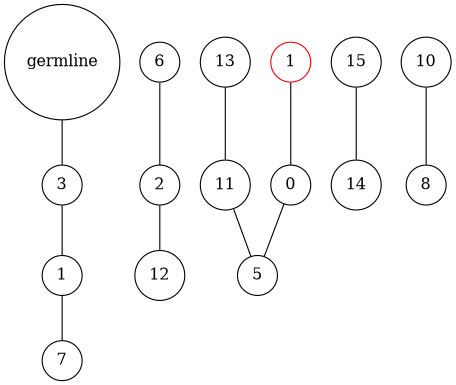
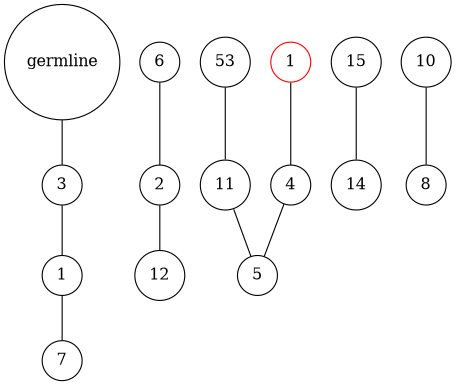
node "13": label "13" -> "53"
node "0": label "0" -> "4"
